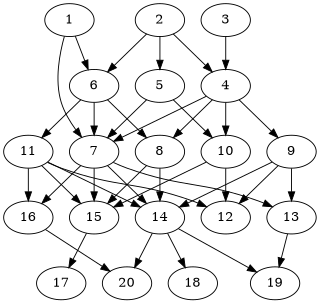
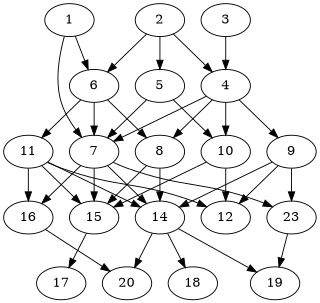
node "13": label "13" -> "23"
